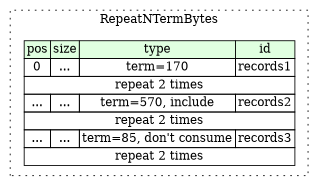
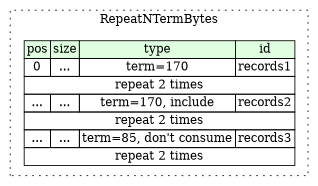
node "pos": text "term=570, include" -> "term=170, include"
